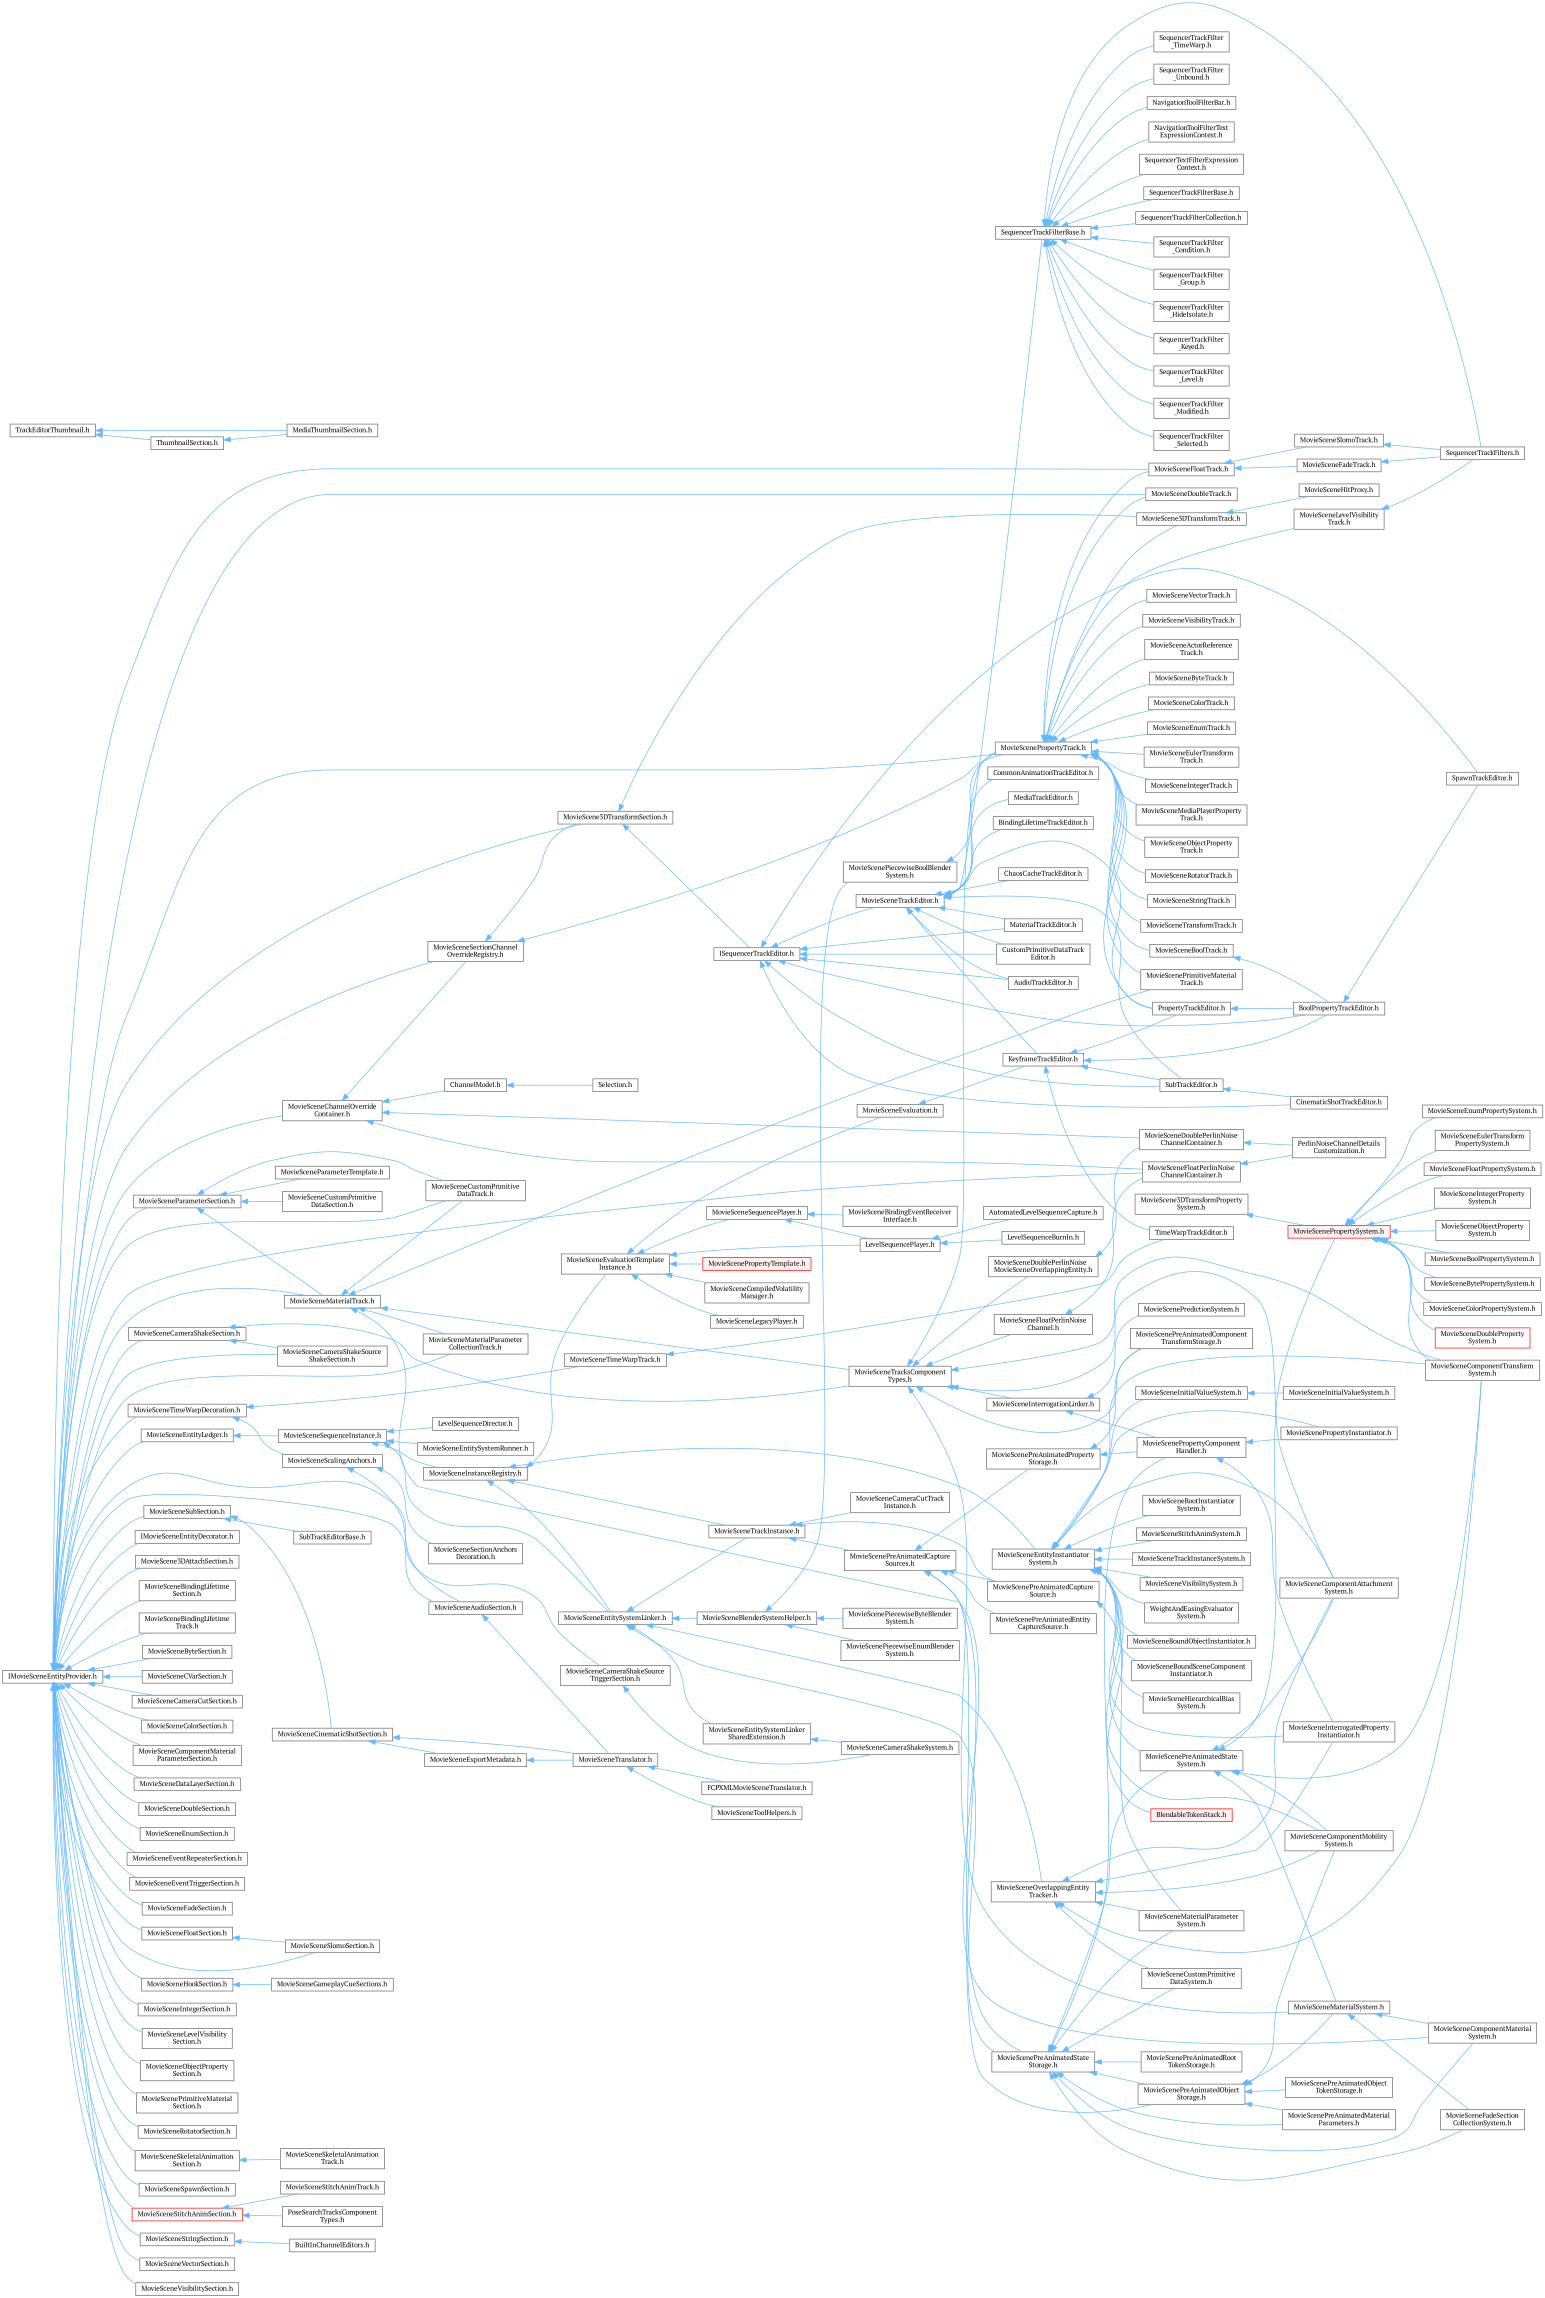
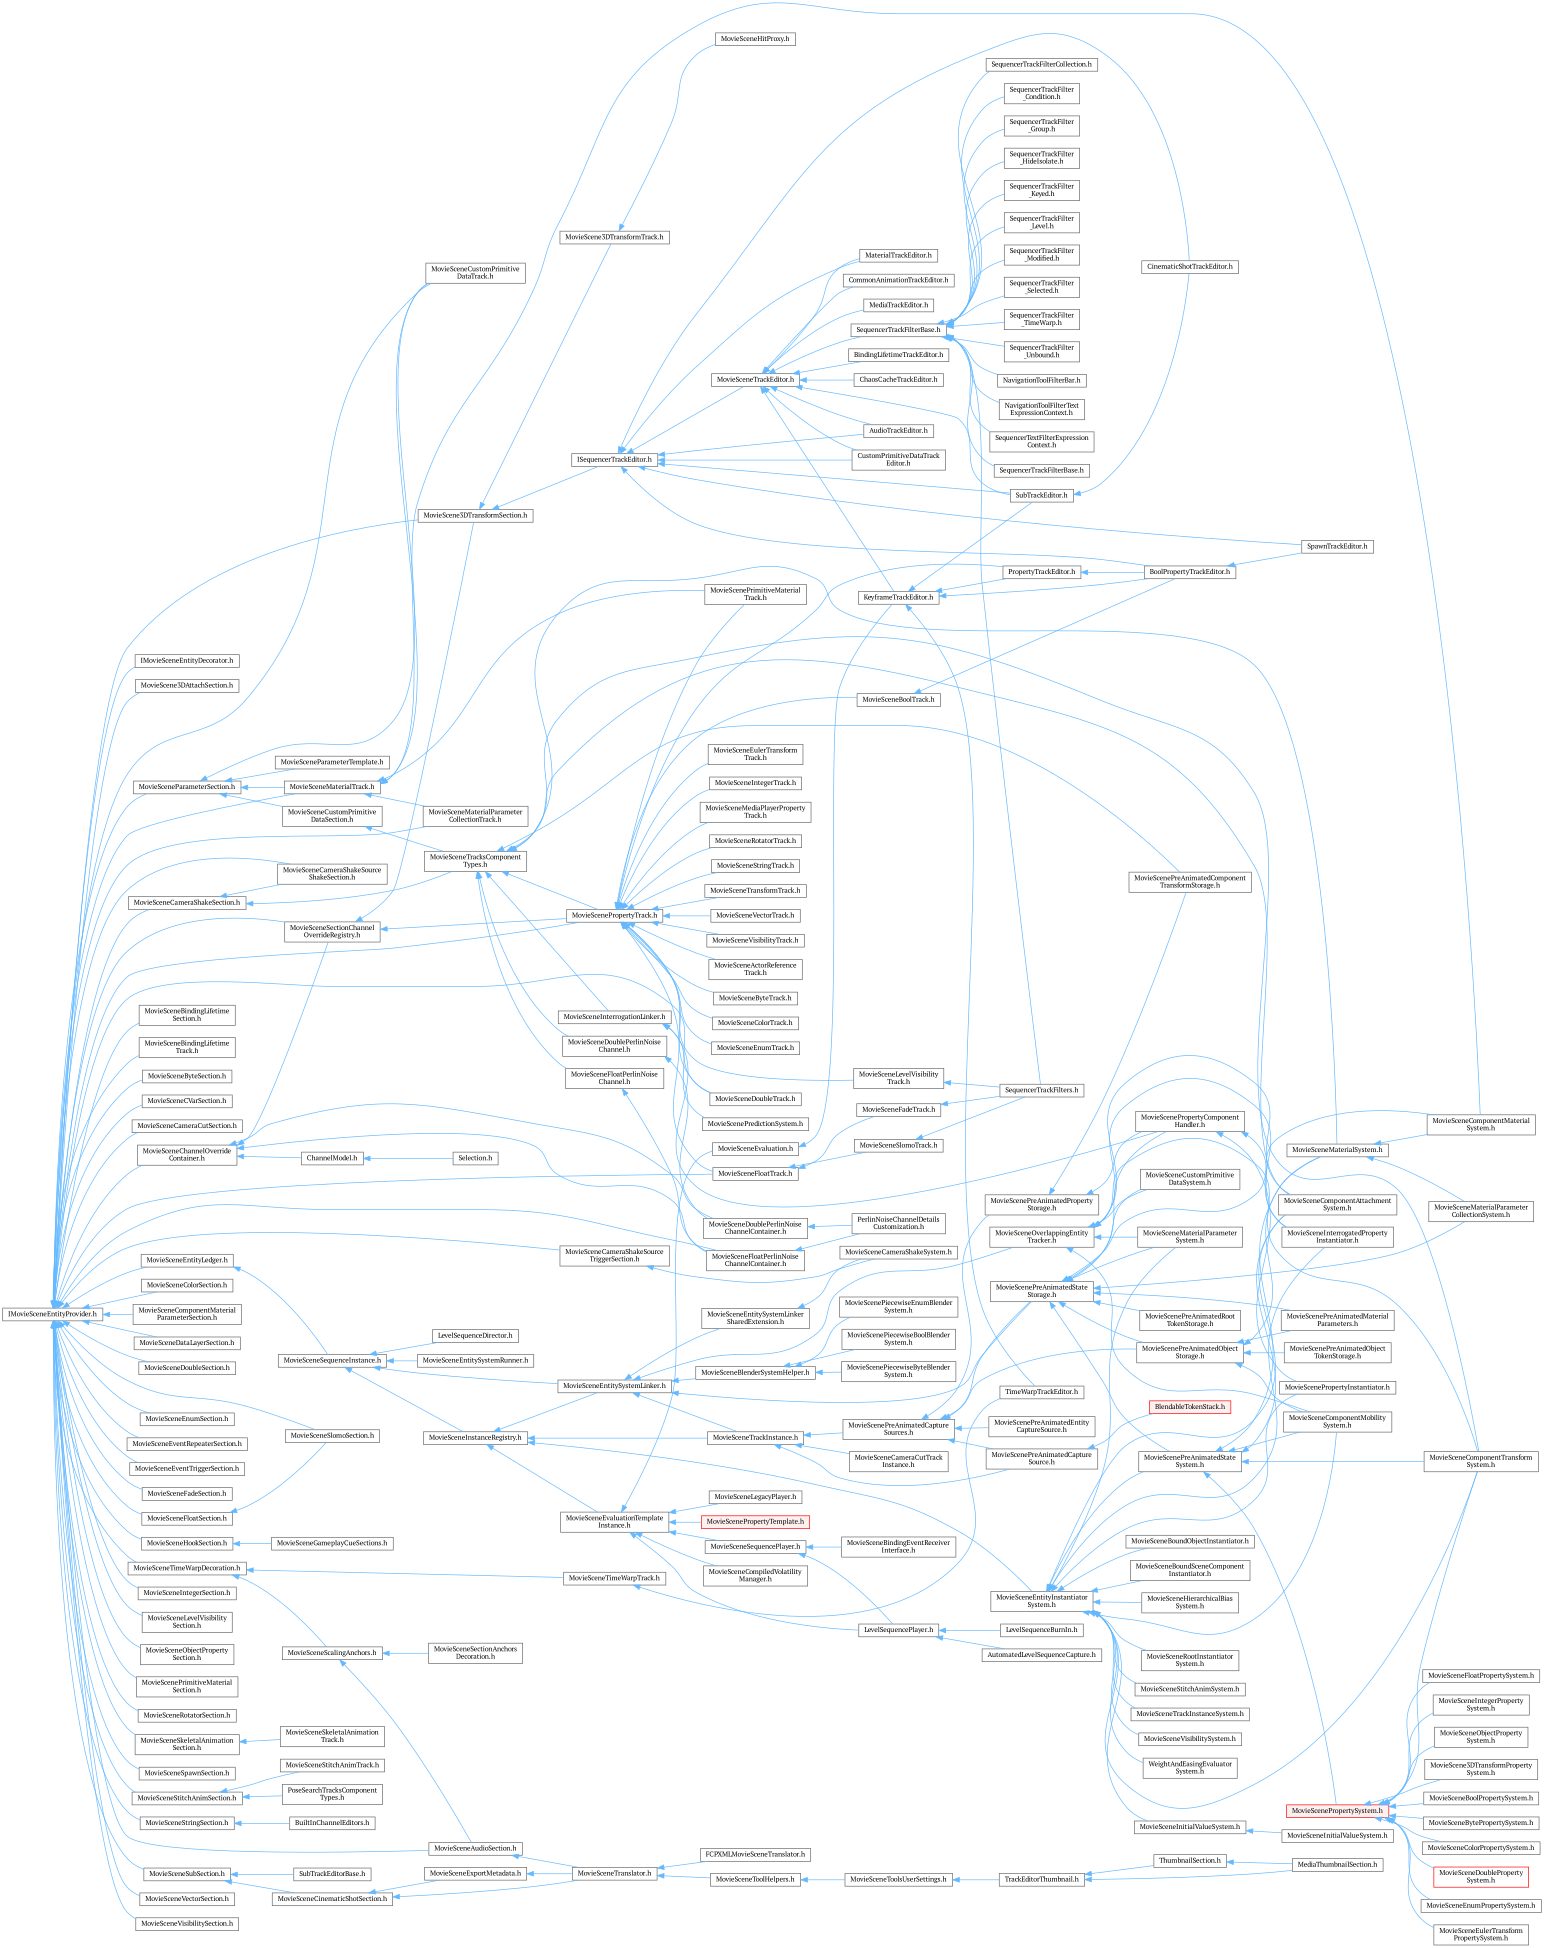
edge "MovieScene3DTransformTrack.h" -> "MovieScenePropertyTrack.h": removed
edge "MovieScenePropertyTrack.h" -> "MovieScenePiecewiseBoolBlender System.h": removed
node "MovieSceneObjectProperty Track.h": removed
edge "PropertyTrackEditor.h" -> "MovieSceneTrackEditor.h": removed
edge "MovieScenePropertySystem.h" -> "MovieScene3DTransformProperty System.h": reversed
node "MovieSceneDoublePerlinNoise MovieSceneOverlappingEntity.h": label "MovieSceneDoublePerlinNoise MovieSceneOverlappingEntity.h" -> "MovieSceneDoublePerlinNoise Channel.h"
edge "MovieSceneTracksComponent Types.h" -> "MovieSceneMaterialTrack.h": now "MovieSceneTracksComponent Types.h" -> "MovieSceneCustomPrimitive DataSection.h"
node "MovieSceneToolsUserSettings.h": added
node "MovieSceneFadeSection CollectionSystem.h": label "MovieSceneFadeSection CollectionSystem.h" -> "MovieSceneMaterialParameter CollectionSystem.h"
node "MovieSceneStitchAnimSection.h": color red -> grey40
